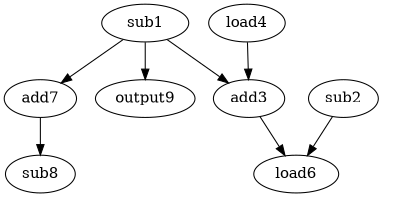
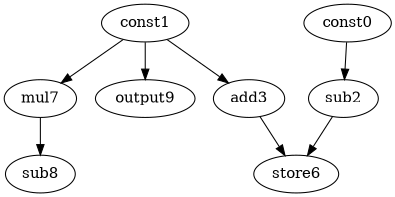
node "sub1": label "sub1" -> "const1"
node "load4": removed
node "const0": added
node "add7": label "add7" -> "mul7"
node "load6": label "load6" -> "store6"
